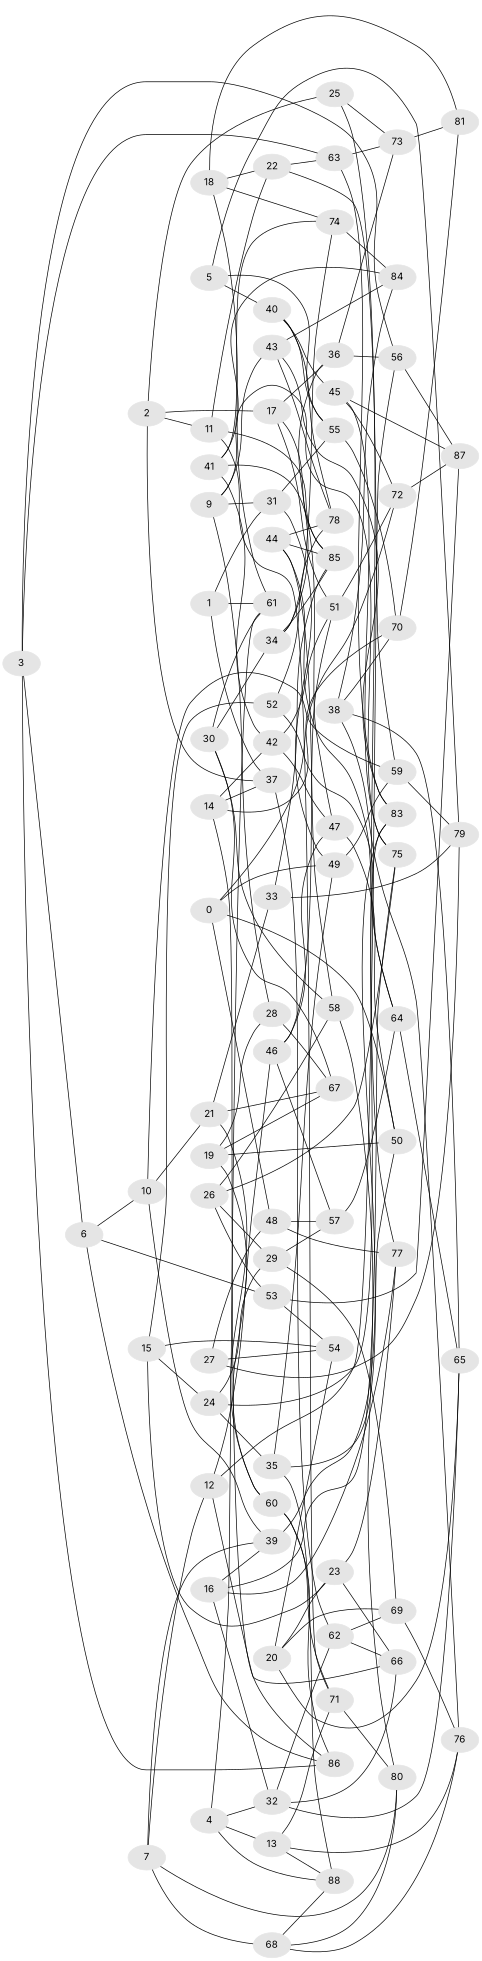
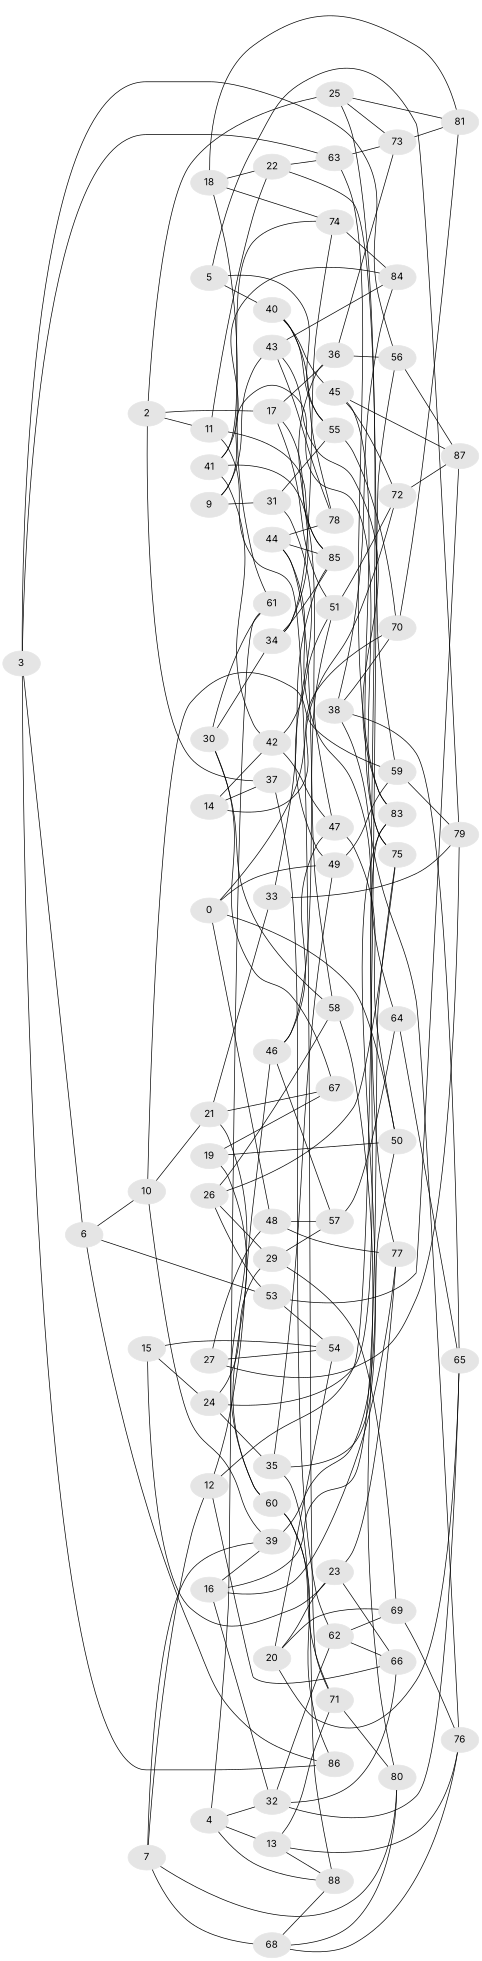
edge "25" -- "81": added
node "1": removed
node "52": removed
node "28": removed
edge "14" -- "86": removed
